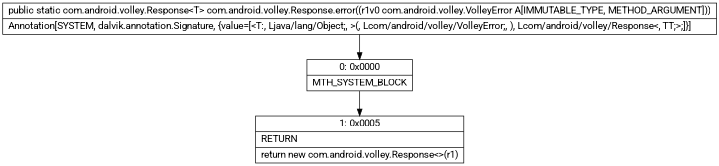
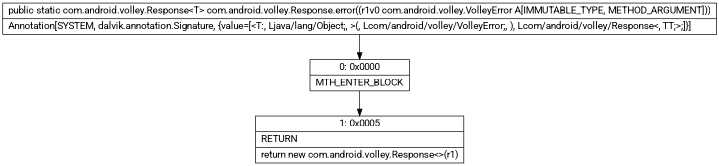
node "0: 0x0000": text "MTH_SYSTEM_BLOCK" -> "MTH_ENTER_BLOCK"
